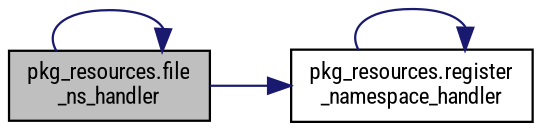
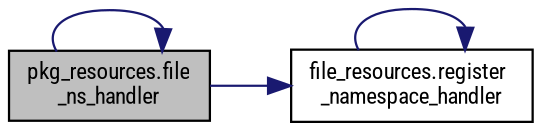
node "pkg_resources.register _namespace_handler": label "pkg_resources.register _namespace_handler" -> "file_resources.register _namespace_handler"
